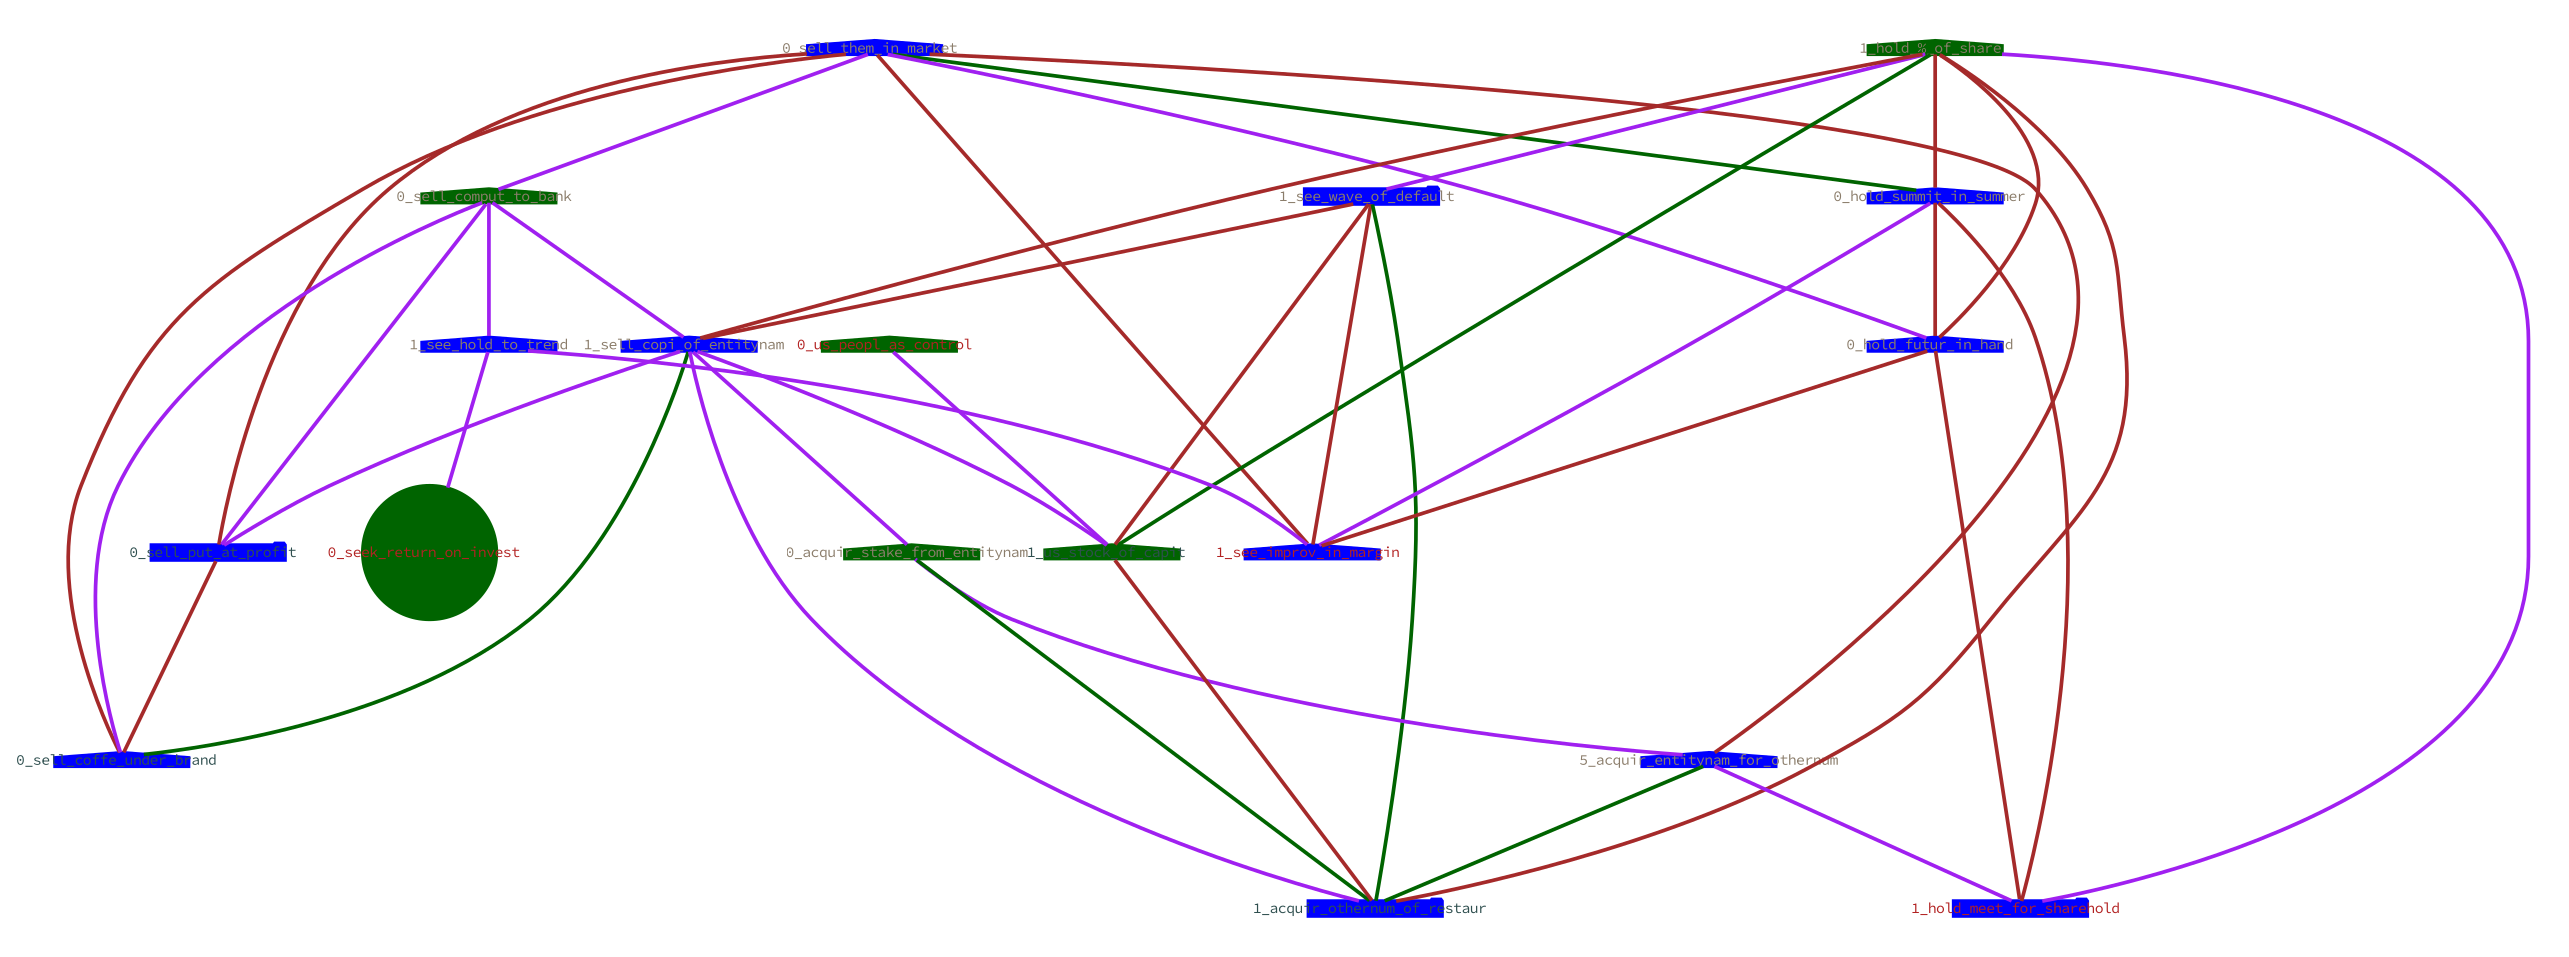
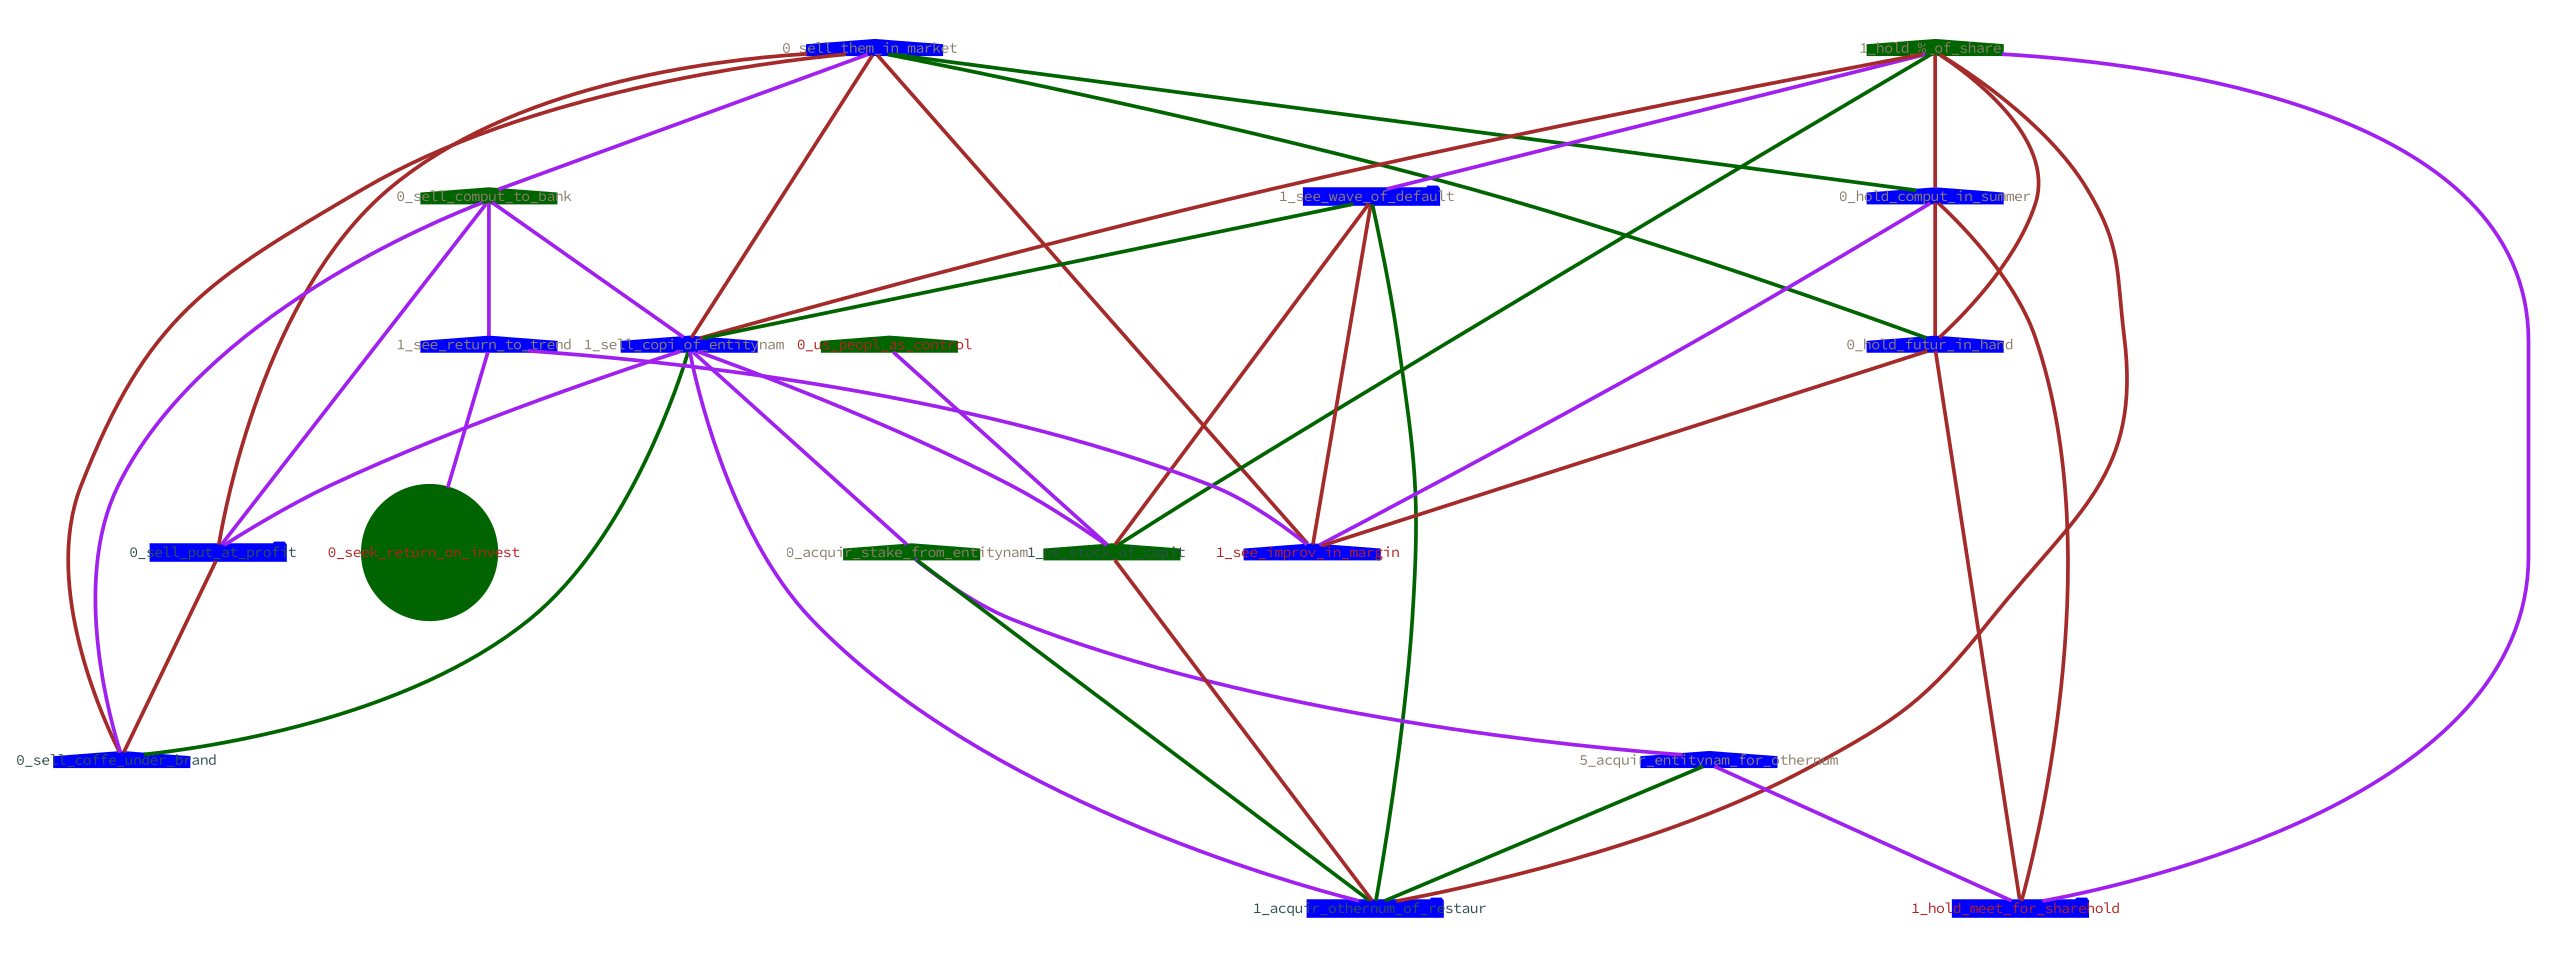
edge "0_sell_them_in_market" -- "5_acquir_entitynam_for_othernum": now "0_sell_them_in_market" -- "1_sell_copi_of_entitynam"
edge "0_sell_them_in_market" -- "0_hold_futur_in_hand": color purple -> darkgreen
node "0_hold_summit_in_summer": label "0_hold_summit_in_summer" -> "0_hold_comput_in_summer"
edge "1_see_wave_of_default" -- "1_sell_copi_of_entitynam": color brown -> darkgreen
node "1_see_hold_to_trend": label "1_see_hold_to_trend" -> "1_see_return_to_trend"
